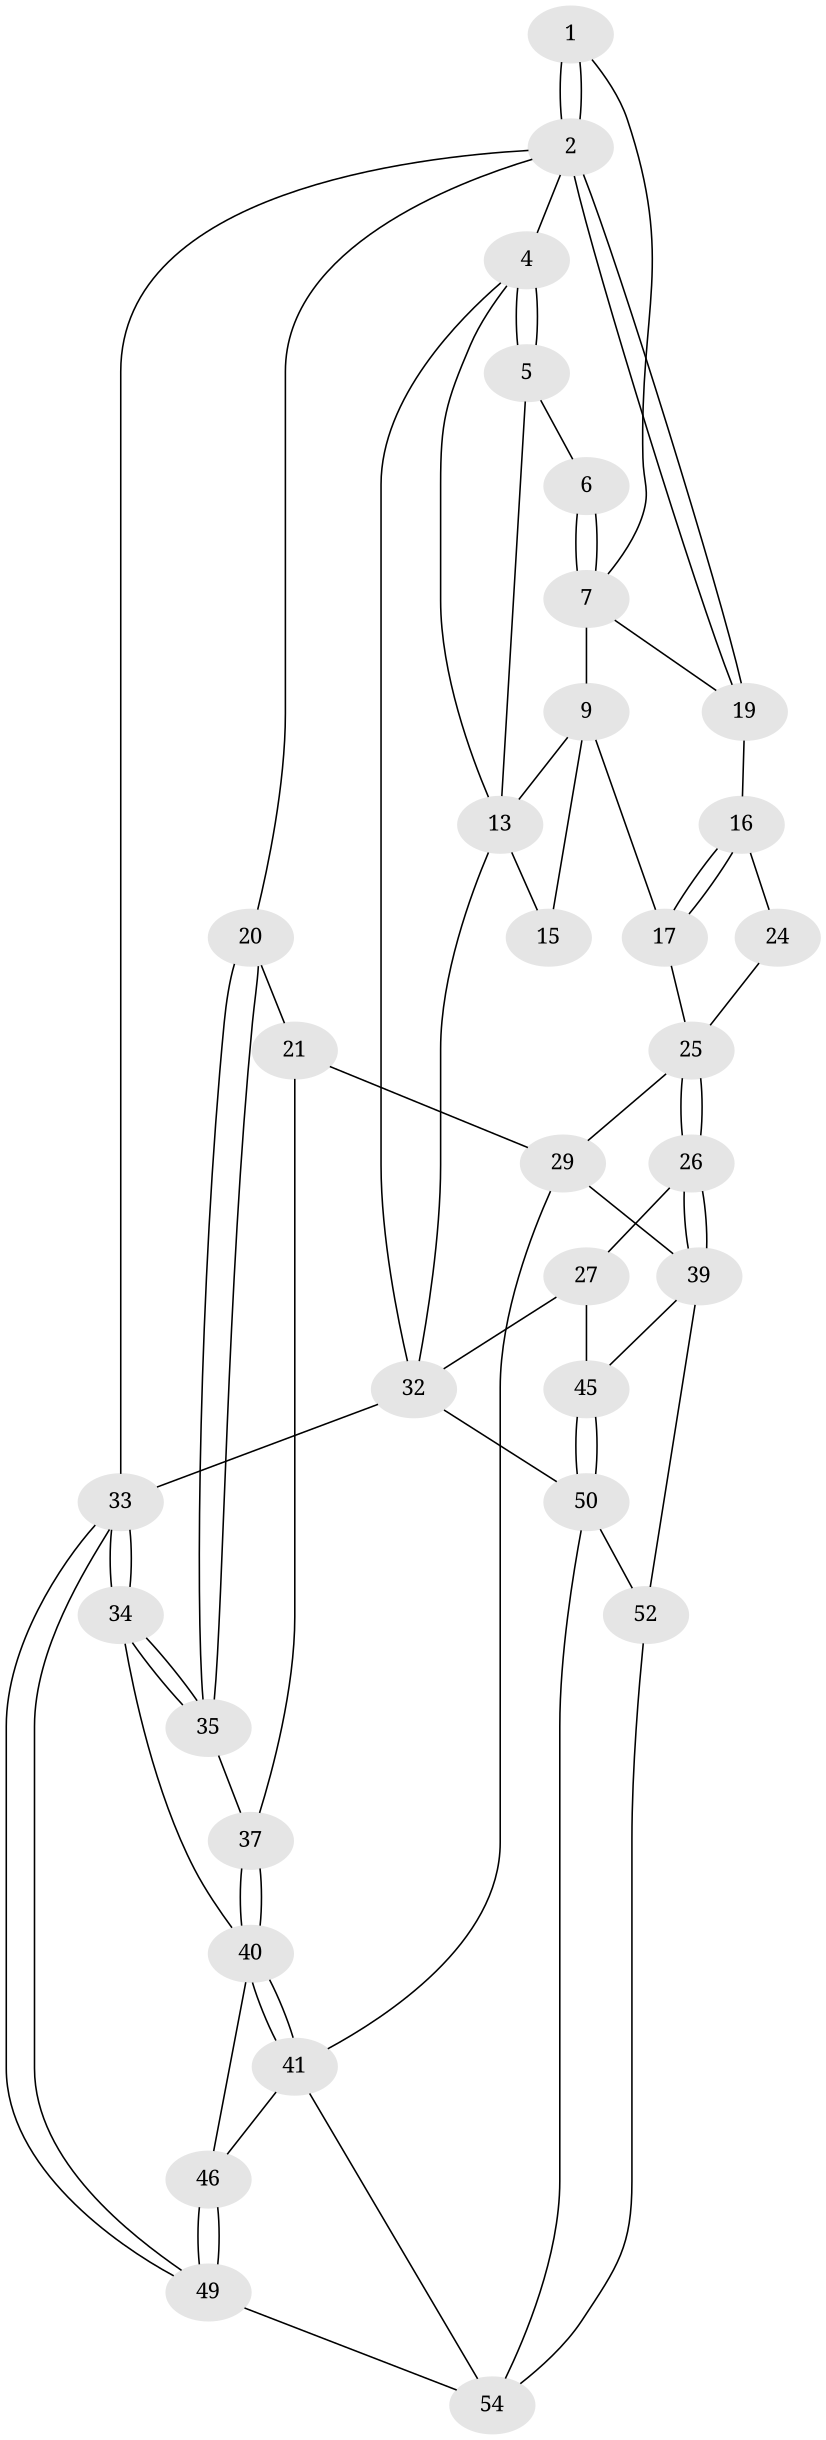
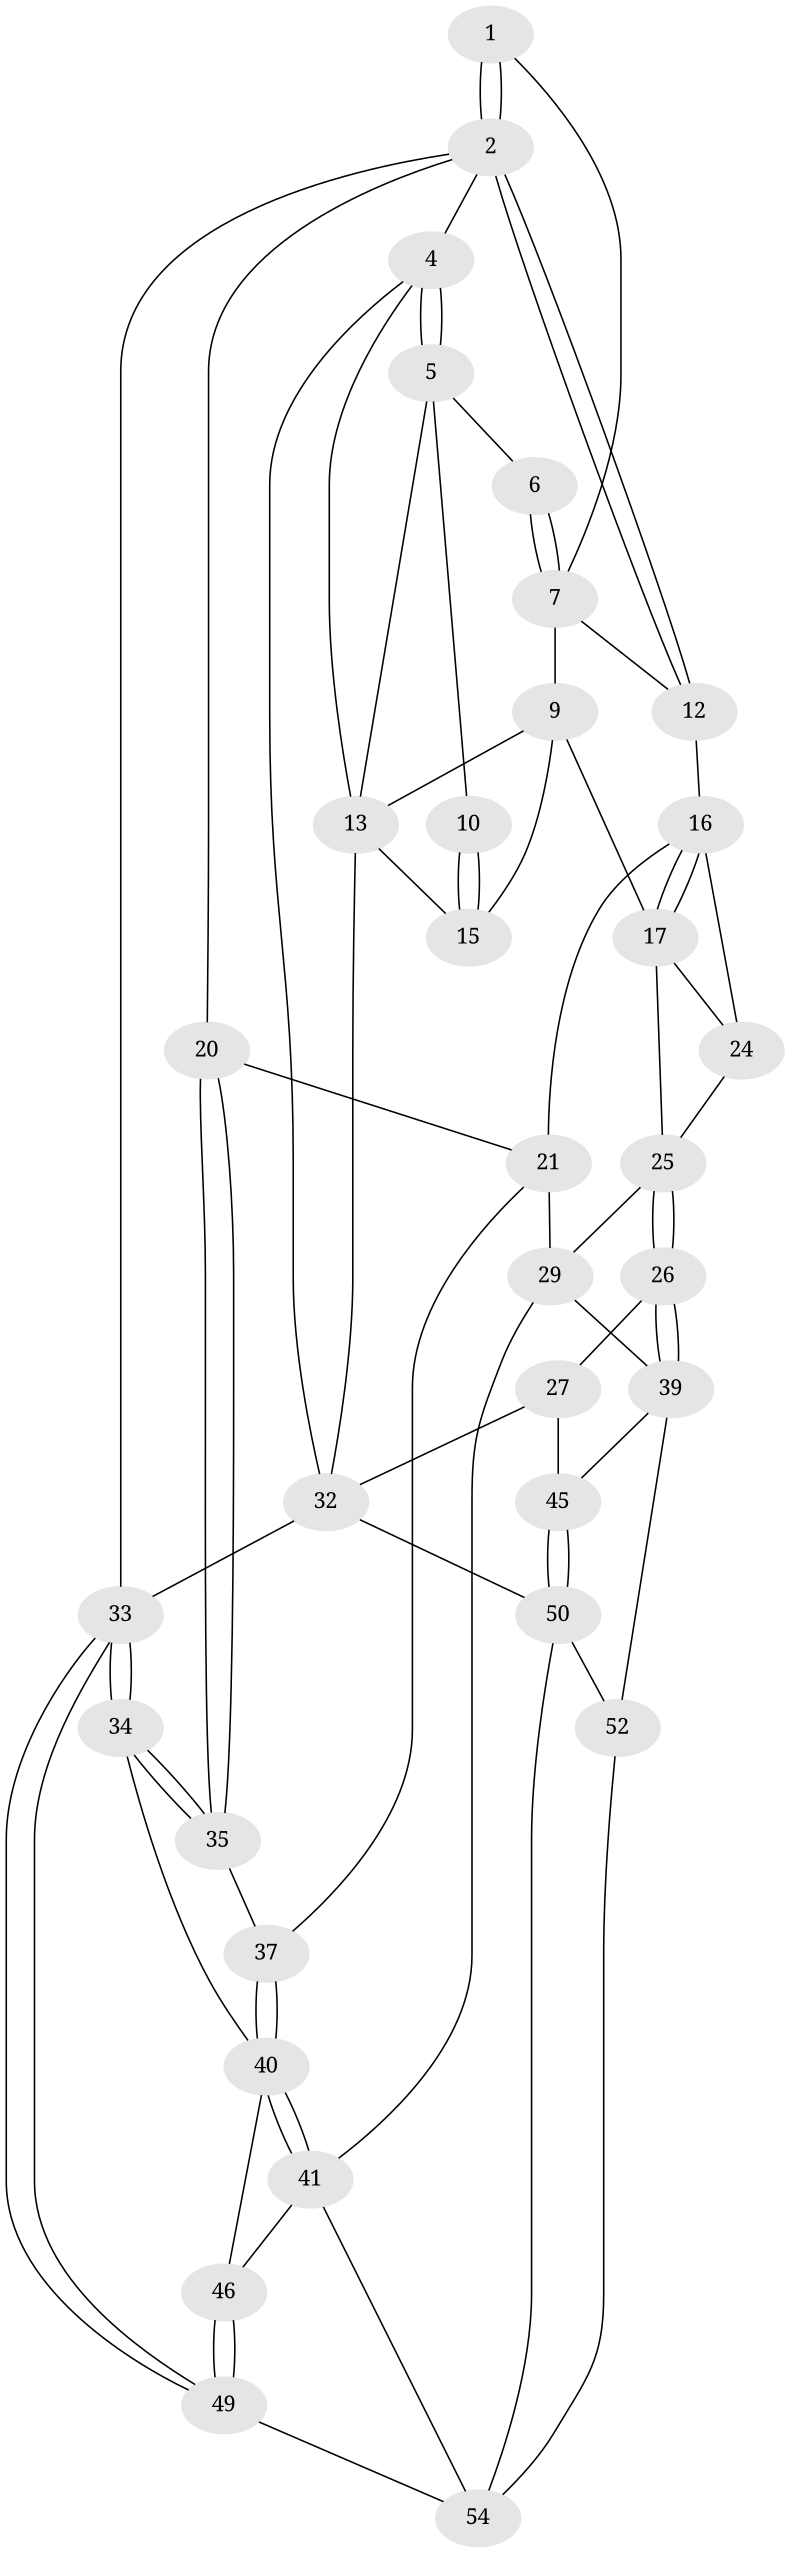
node "19": label "19" -> "12"
node "10": added
edge "16" -- "21": added
edge "17" -- "24": added
